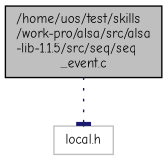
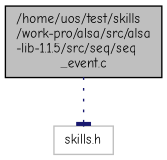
node "local.h": label "local.h" -> "skills.h"
